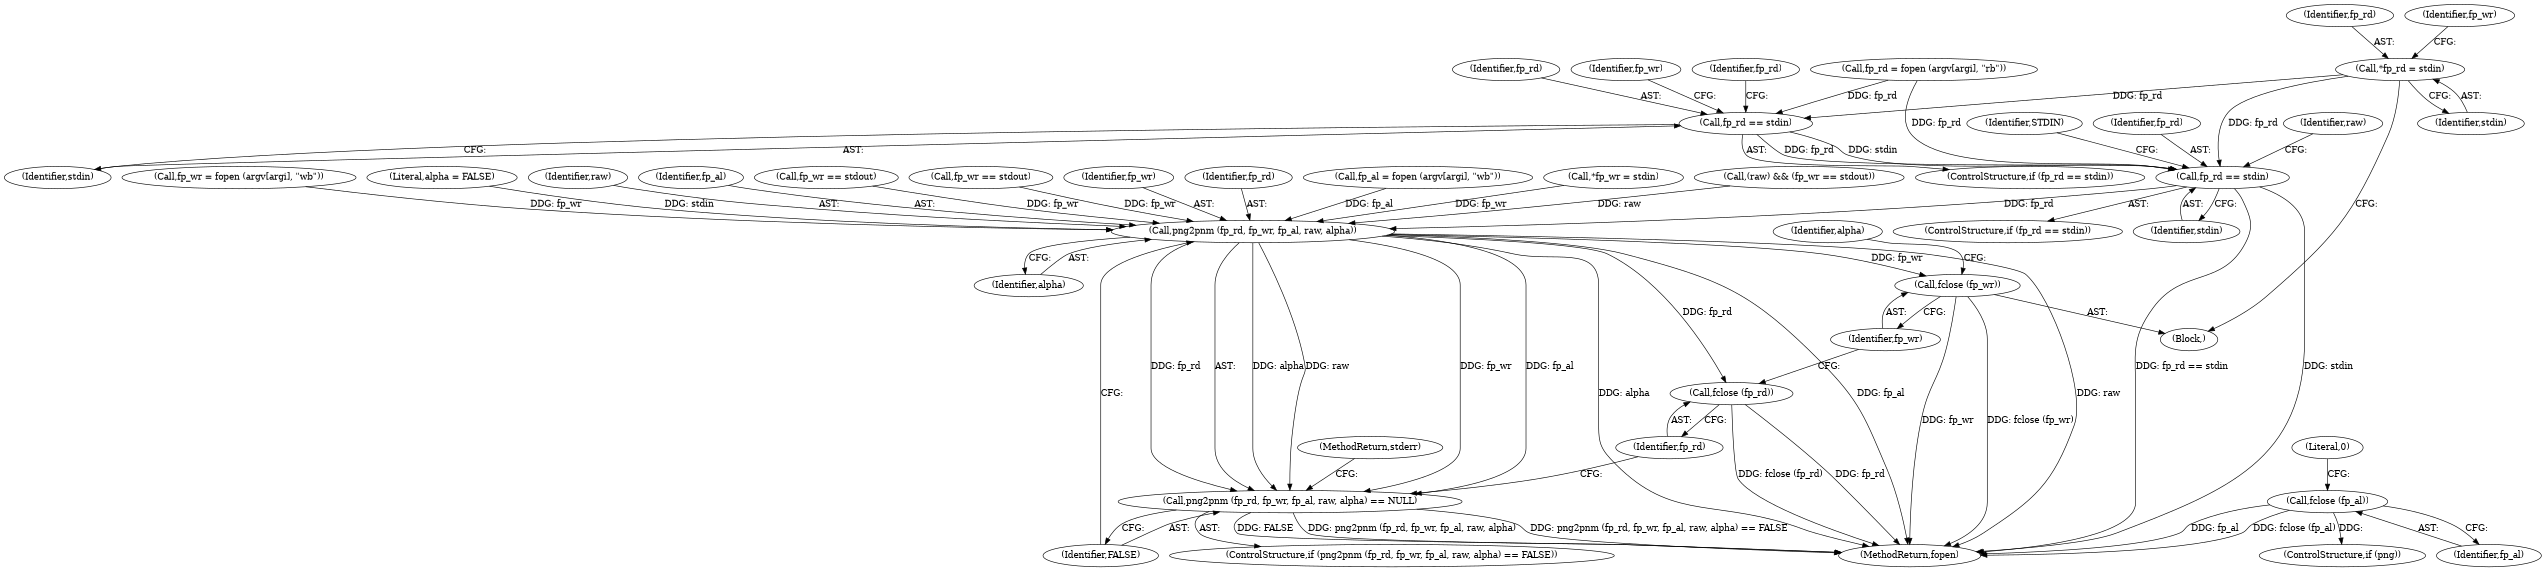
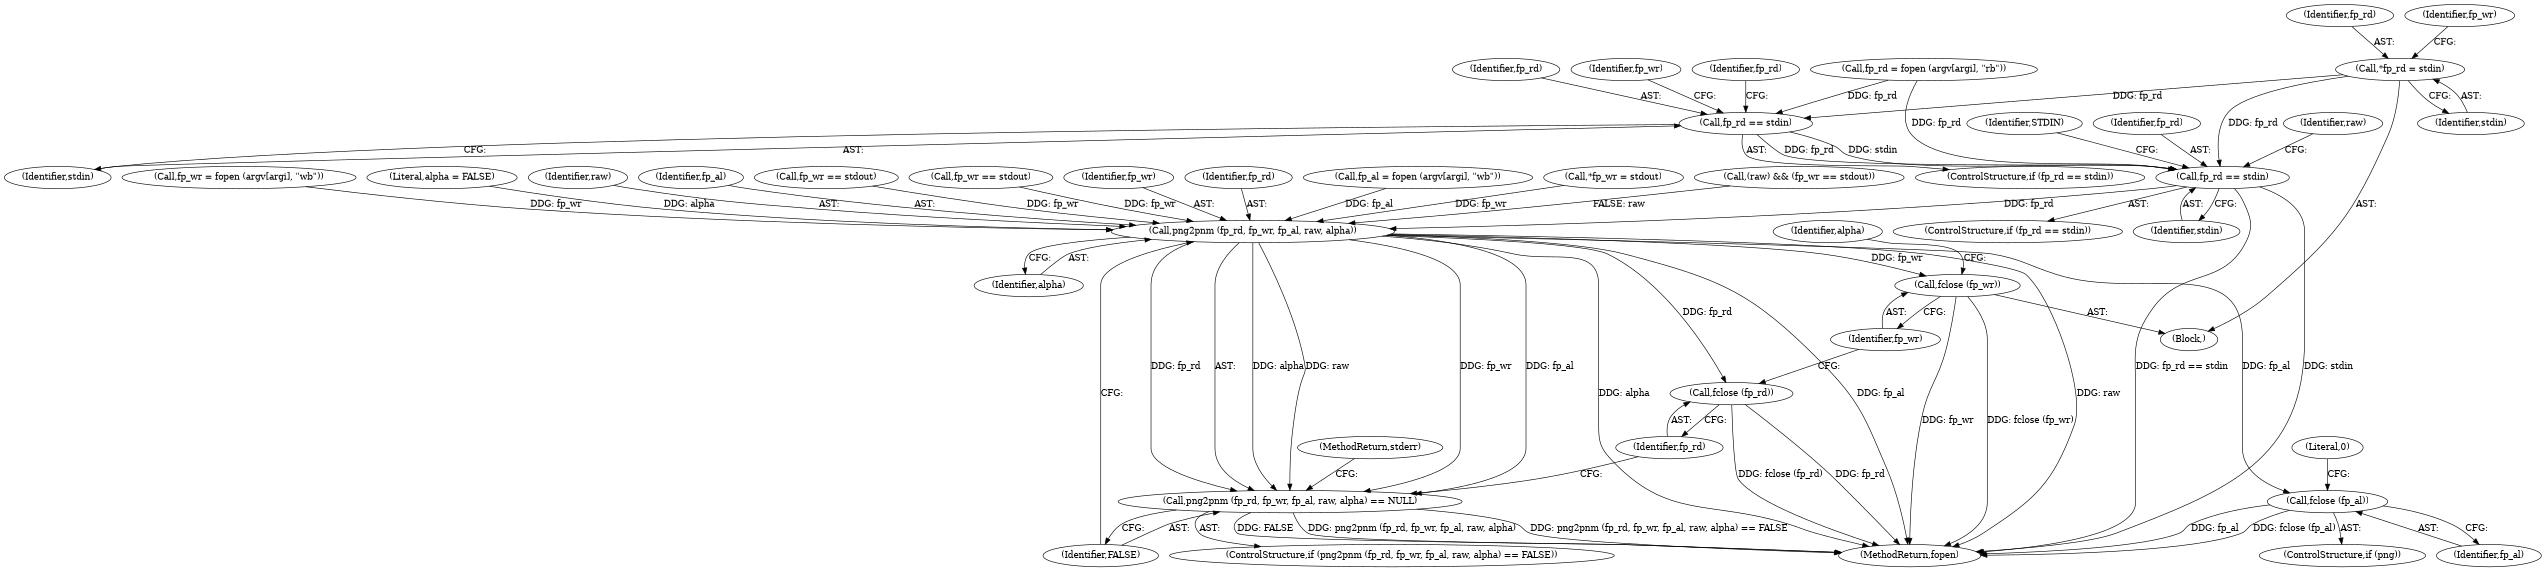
node "(Call,*fp_wr = stdin)": label "(Call,*fp_wr = stdin)" -> "(Call,*fp_wr = stdout)"
edge "(Literal,alpha = FALSE)" -> "(Call,png2pnm (fp_rd, fp_wr, fp_al, raw, alpha))": label "DDG: stdin" -> "DDG: alpha"
edge "(Call,(raw) && (fp_wr == stdout))" -> "(Call,png2pnm (fp_rd, fp_wr, fp_al, raw, alpha))": label "DDG: raw" -> "FALSE: raw"
edge "(Call,*fp_rd = stdin)" -> "(Block,)": label "CFG: " -> "AST: "
edge "(Call,png2pnm (fp_rd, fp_wr, fp_al, raw, alpha))" -> "(Call,fclose (fp_al))": added, label "DDG: fp_al"
edge "(Call,fclose (fp_al))" -> "(ControlStructure,if (png))": label "DDG: " -> "AST: "
